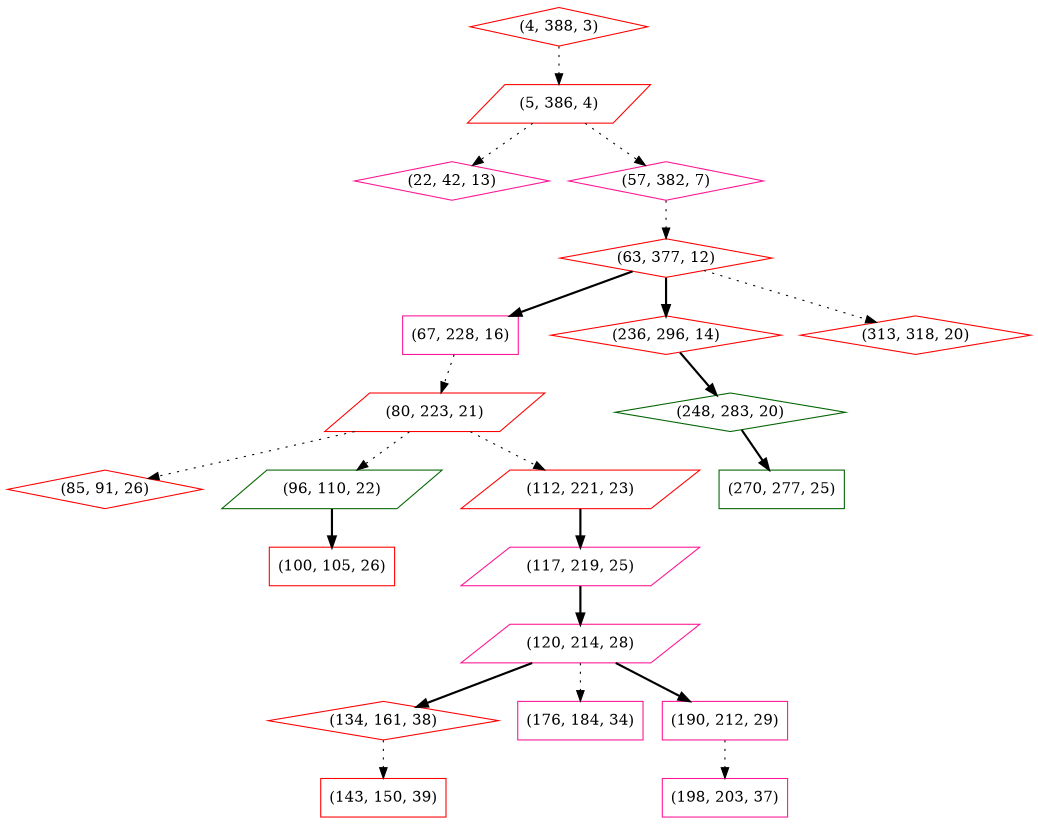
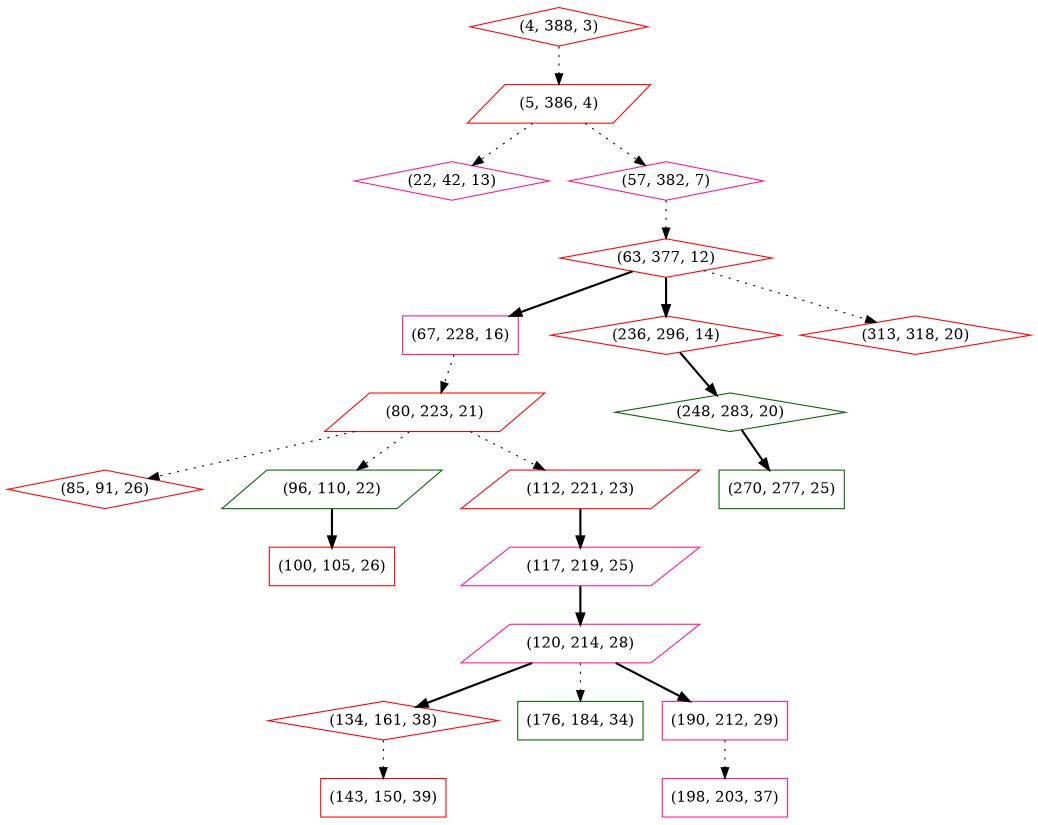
node "(176, 184, 34)": color deeppink -> darkgreen
